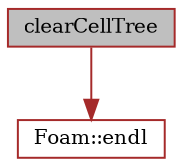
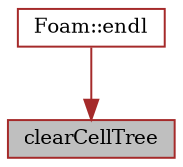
edge "clearCellTree" -> "Foam::endl": reversed
